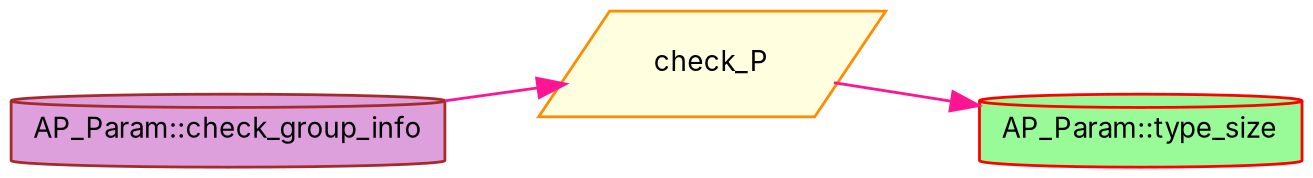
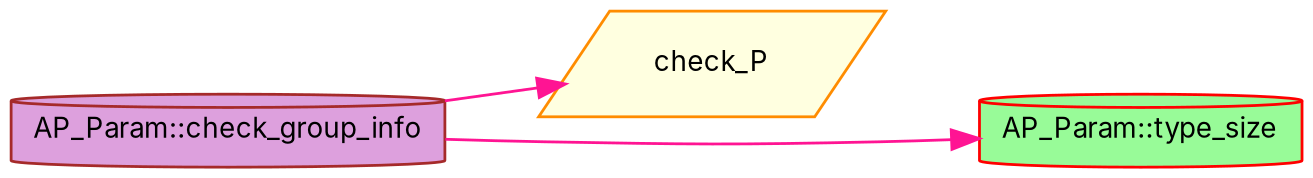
edge "check_P" -> "AP_Param::type_size": now "AP_Param::check_group_info" -> "AP_Param::type_size"
